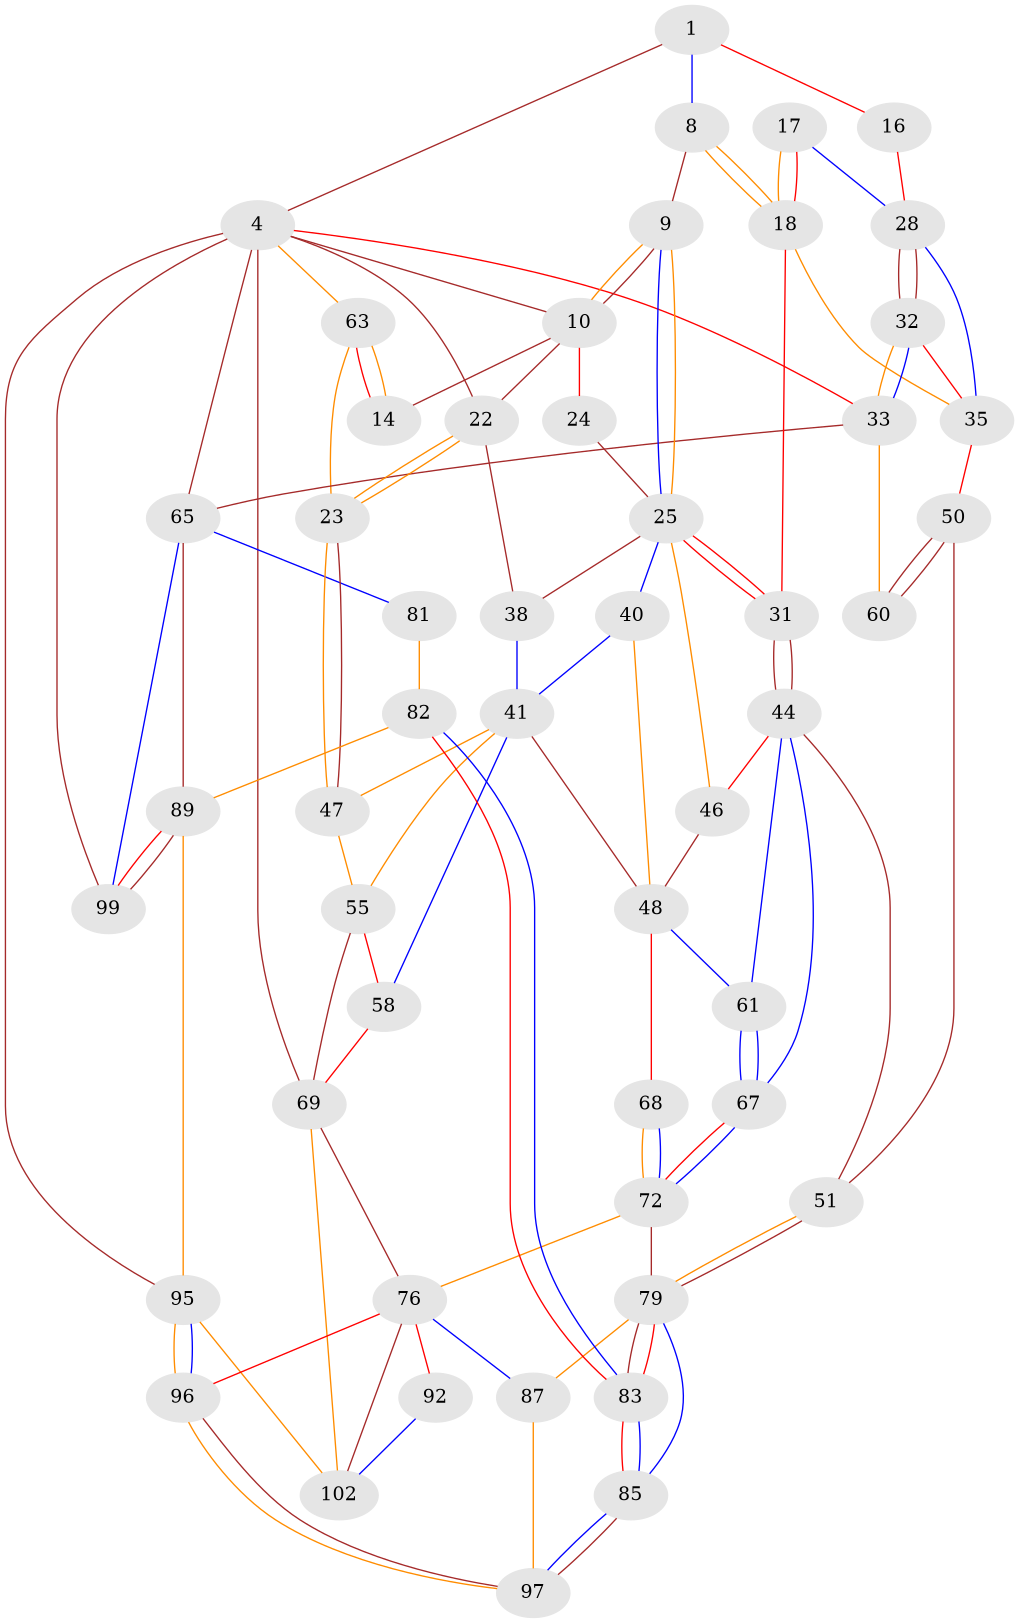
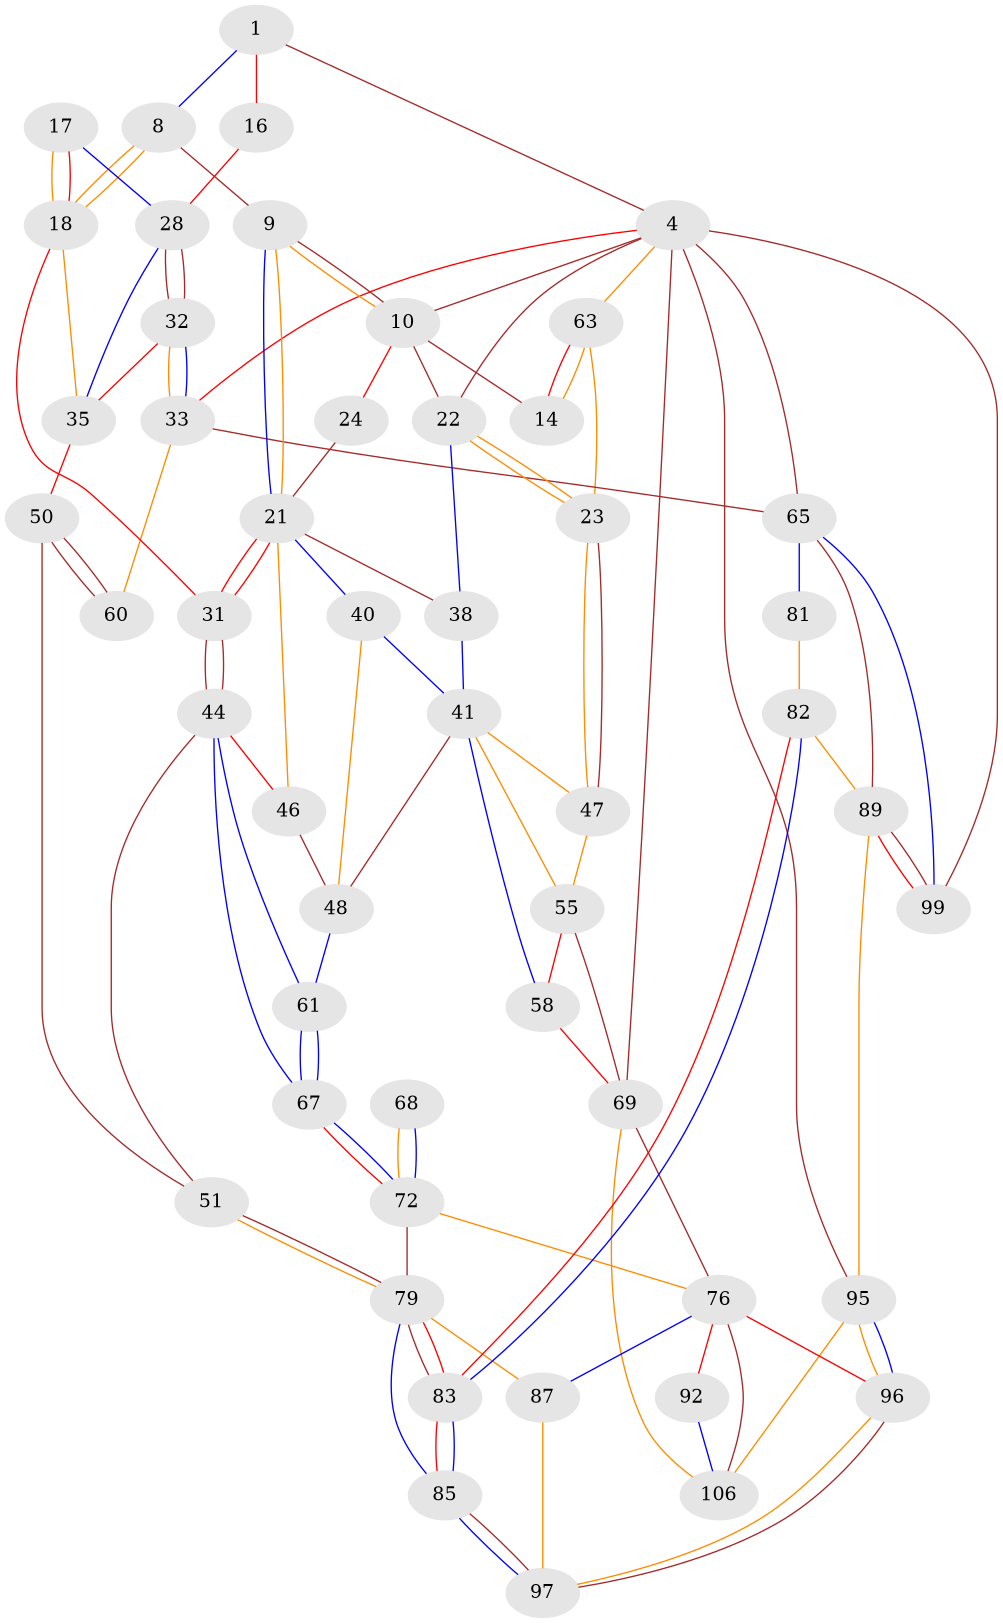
edge "22" -- "38": color brown -> blue
node "25": label "25" -> "21"
edge "48" -- "68": removed
node "102": label "102" -> "106"
